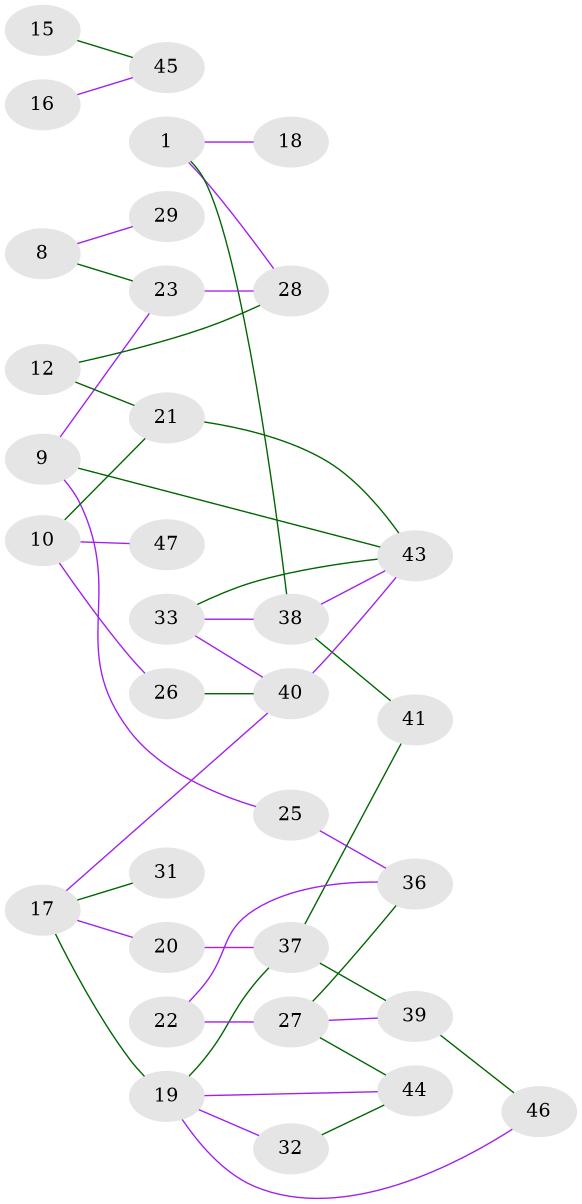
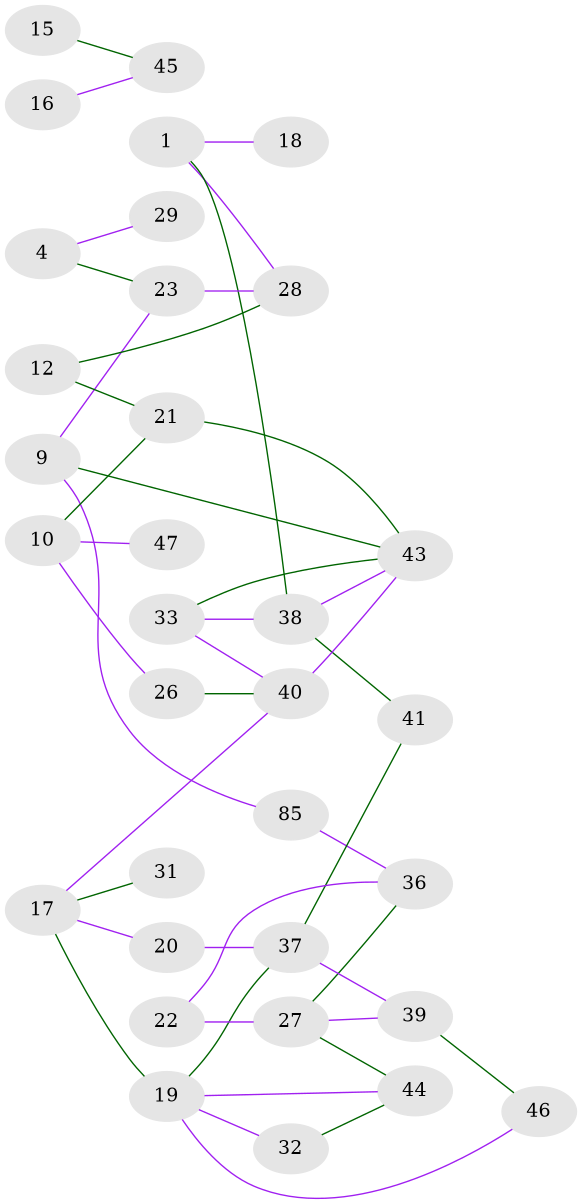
node "8": label "8" -> "4"
node "25": label "25" -> "85"
edge "37" -- "39": color darkgreen -> purple
